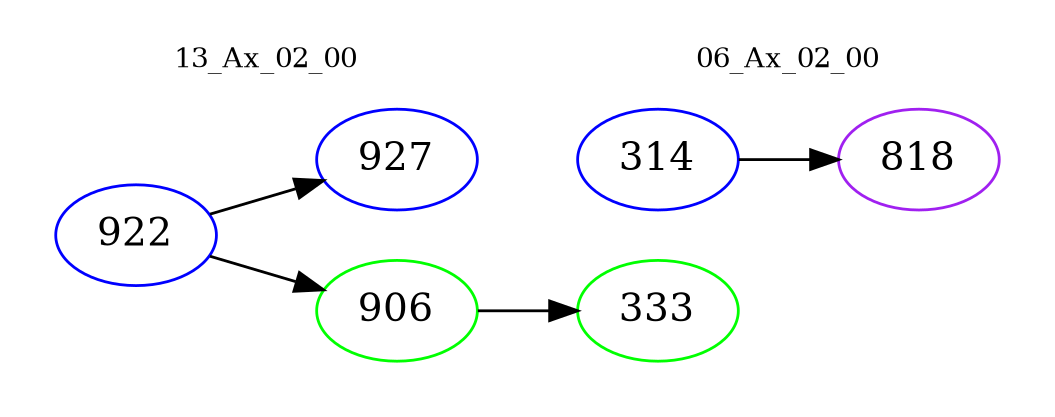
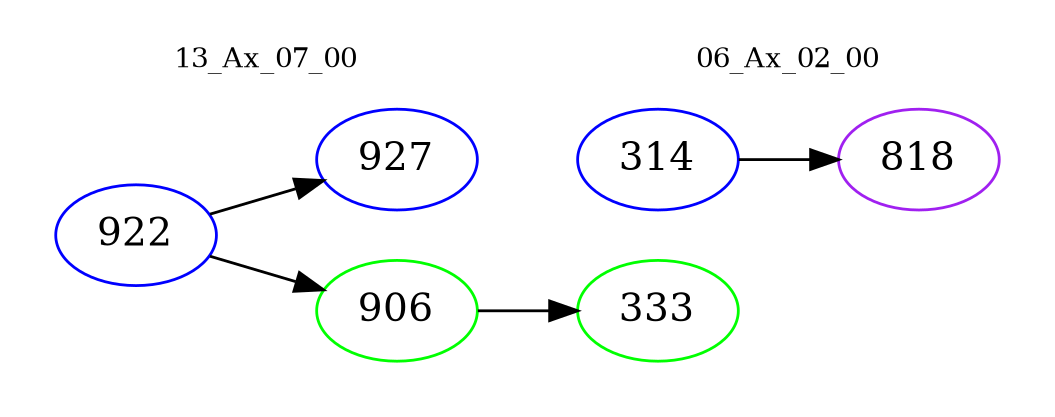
cluster "13_Ax_02_00": label "13_Ax_02_00" -> "13_Ax_07_00"
